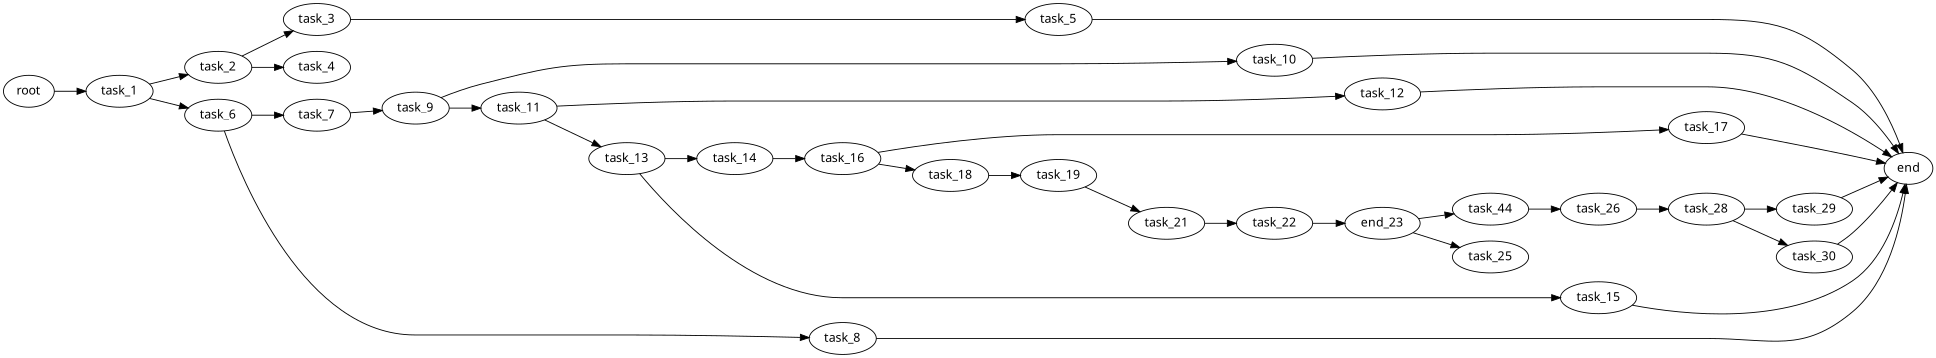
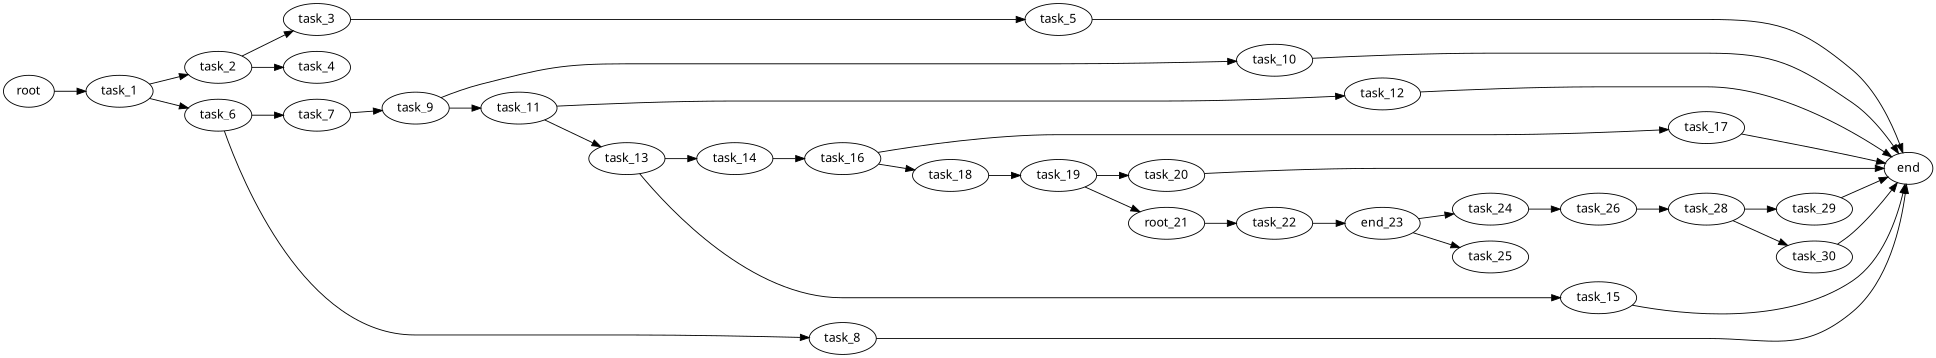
node "task_20": added
node "task_44": label "task_44" -> "task_24"
node "task_21": label "task_21" -> "root_21"
